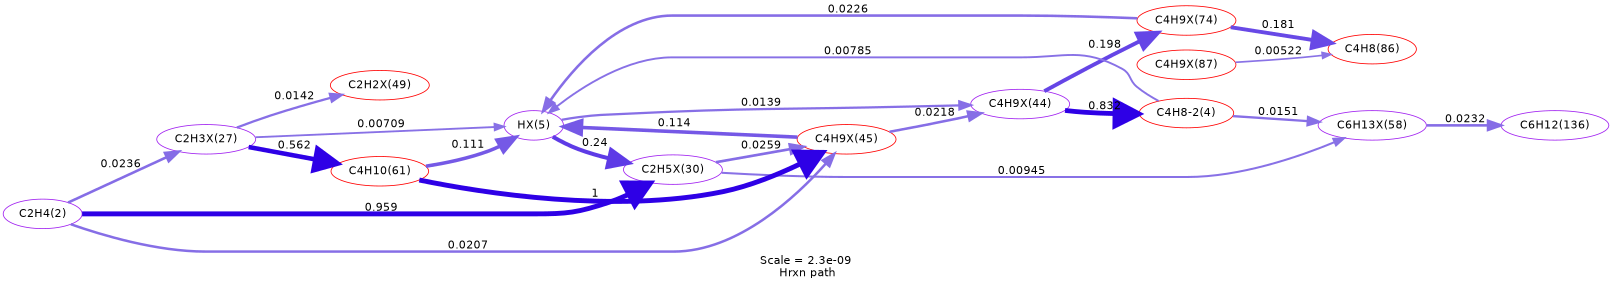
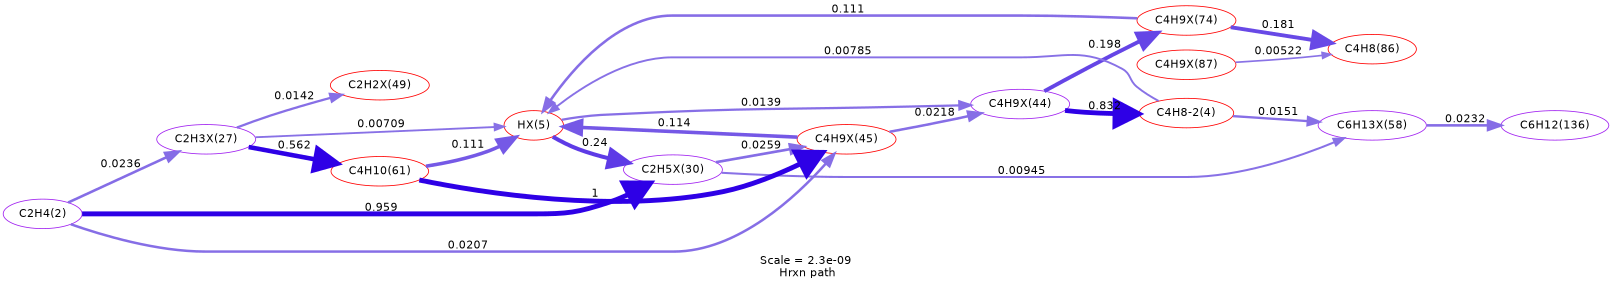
edge "C4H9X(74)" -> "HX(5)": label " 0.0226" -> " 0.111"
node "HX(5)": color purple -> red
